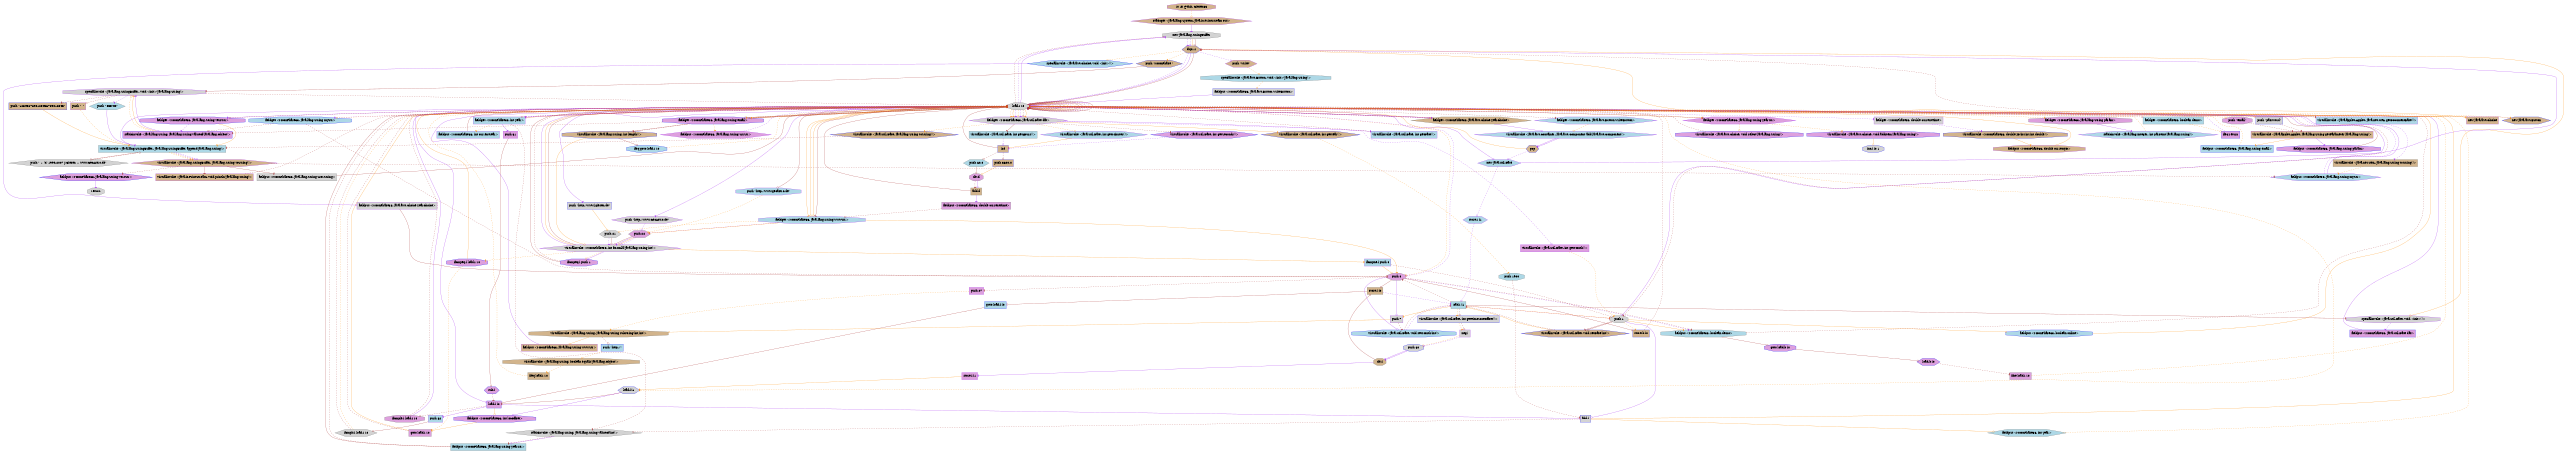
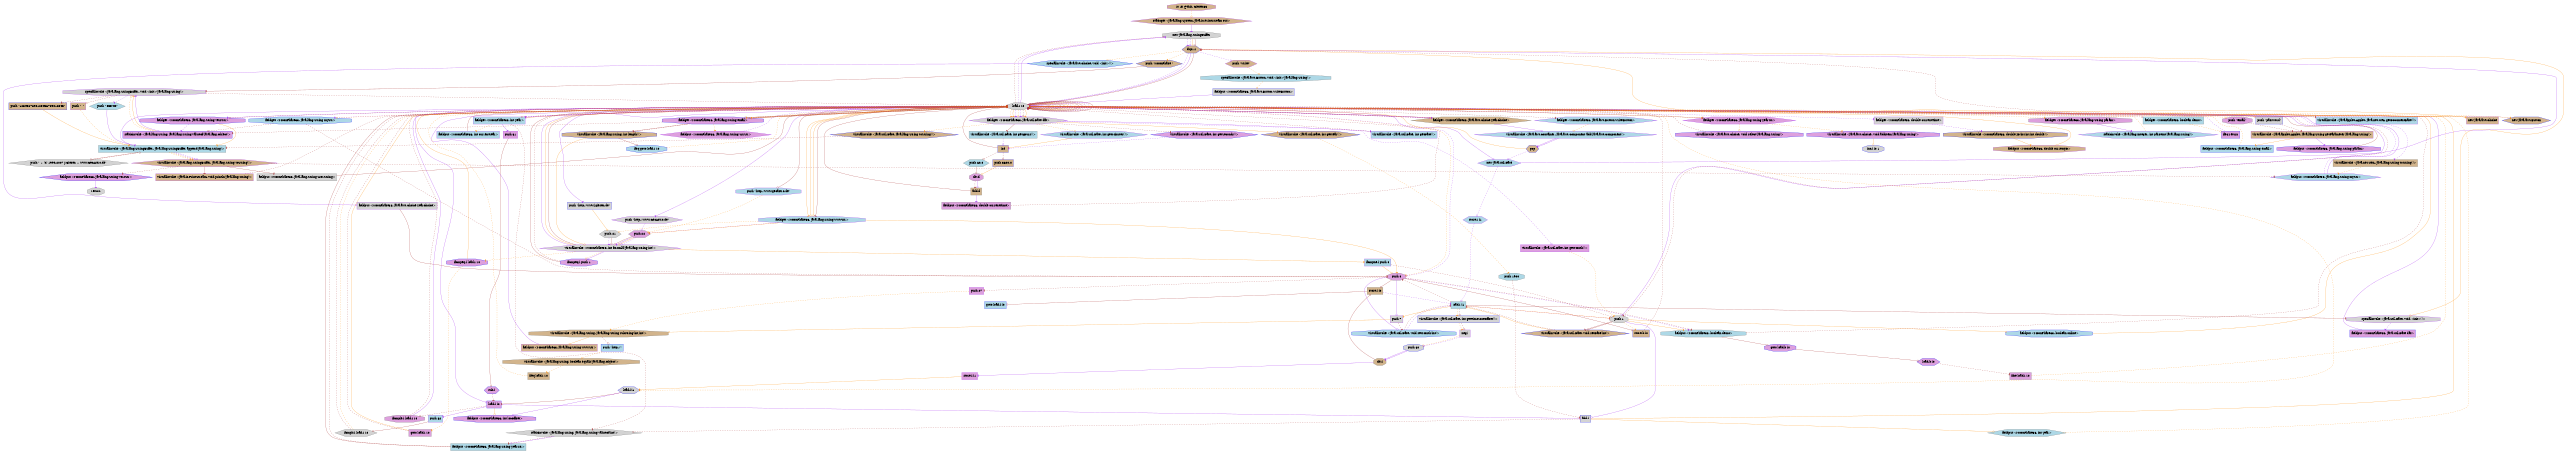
edge "fieldput <MoonPhase33: double currentTime>" -> "fieldget <MoonPhase33: java.lang.String wwwStr>": now "fieldput <MoonPhase33: double currentTime>" -> "load.r r0"
edge "goto load.i i0" -> "load.i i0": removed
edge "fieldput <MoonPhase33: int locOffset>" -> "goto load.r r0": removed
